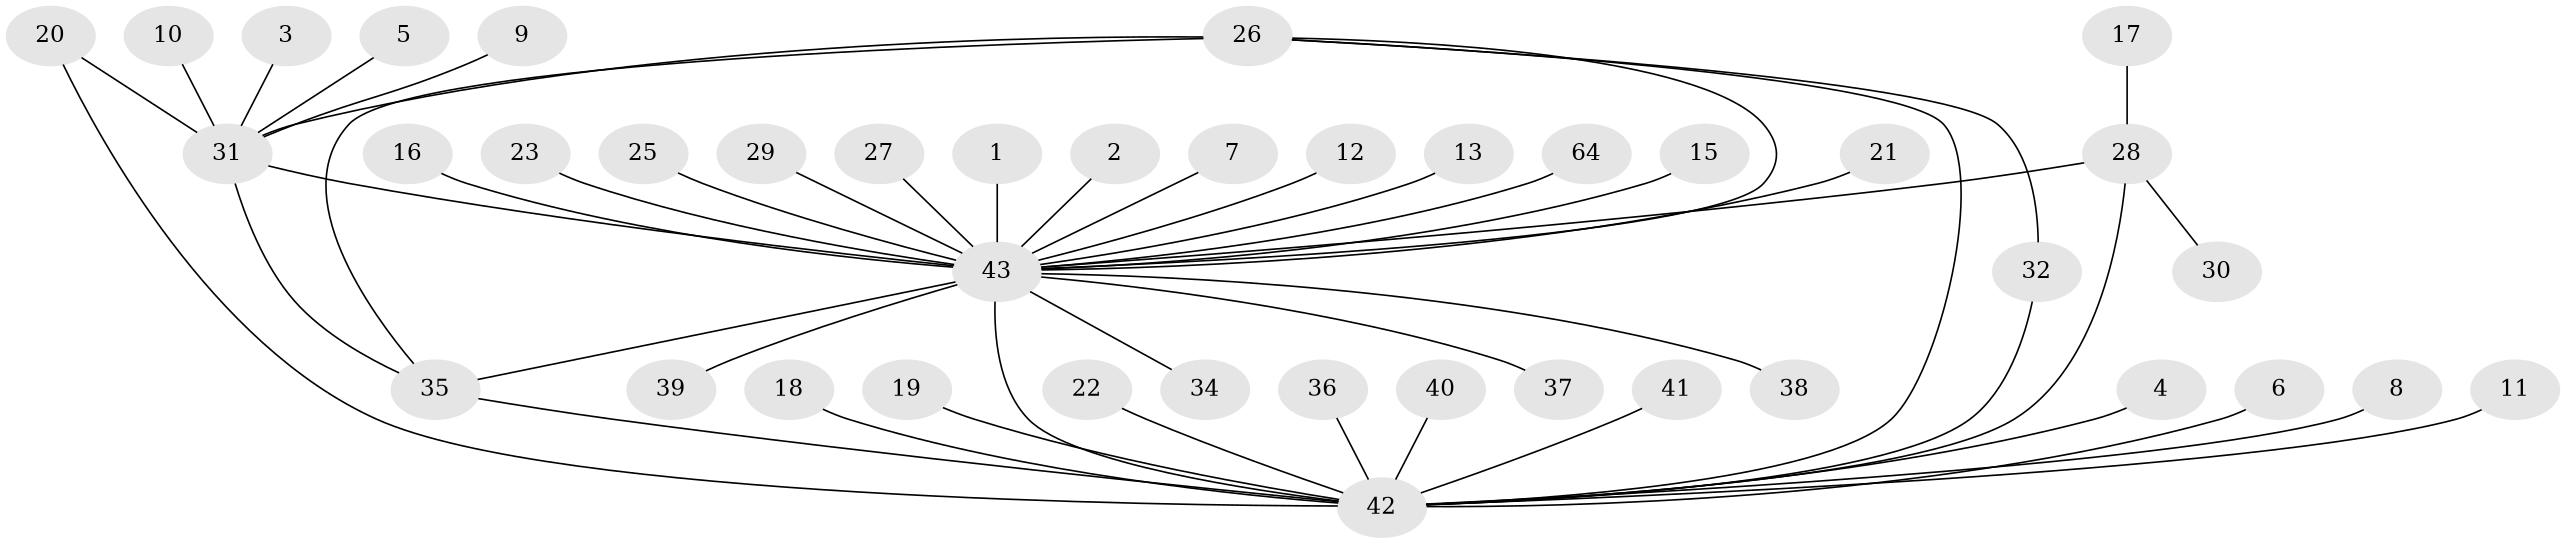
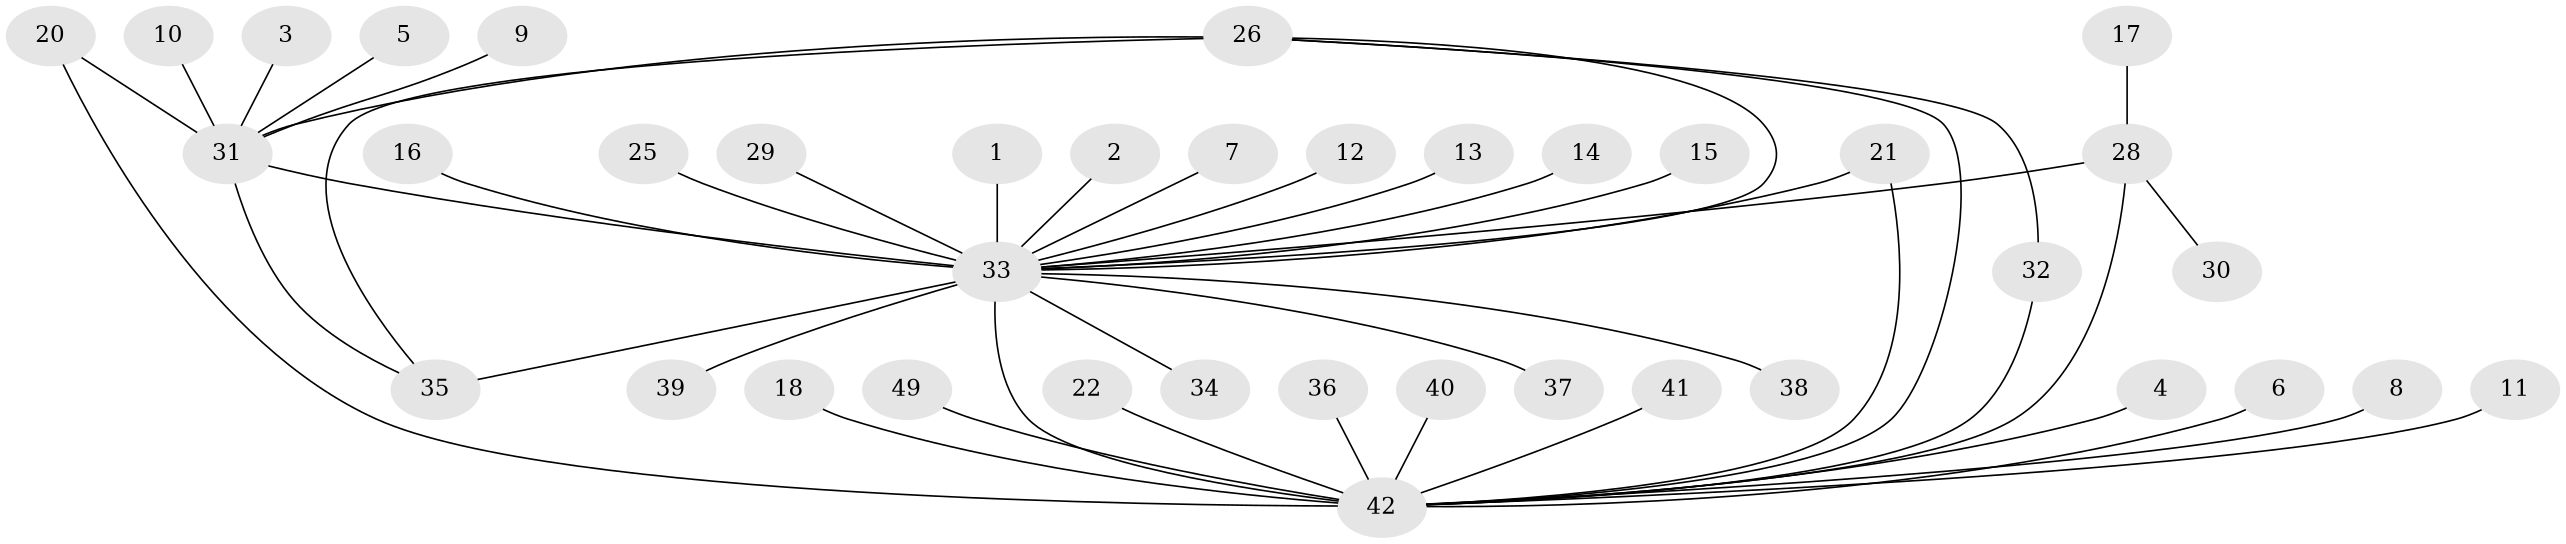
node "23": removed
node "27": removed
node "64": label "64" -> "14"
node "43": label "43" -> "33"
node "19": label "19" -> "49"
edge "35" -- "42": now "21" -- "42"
